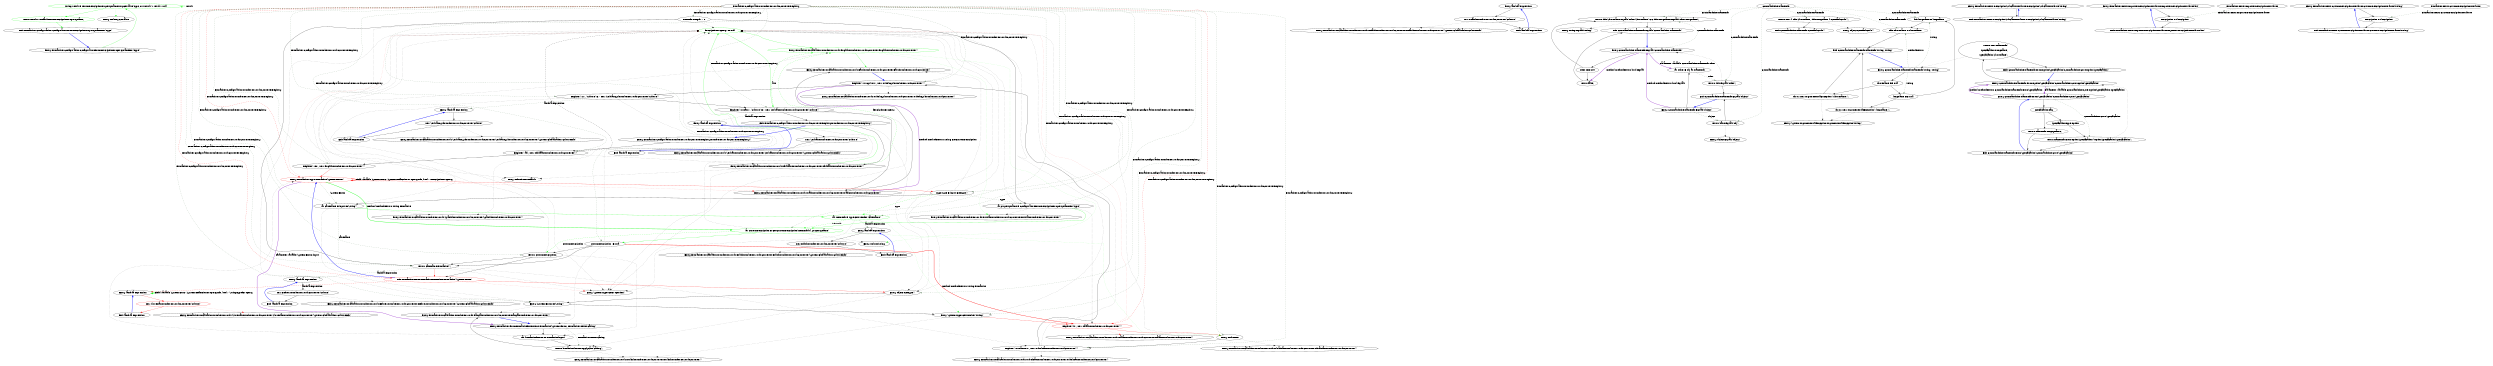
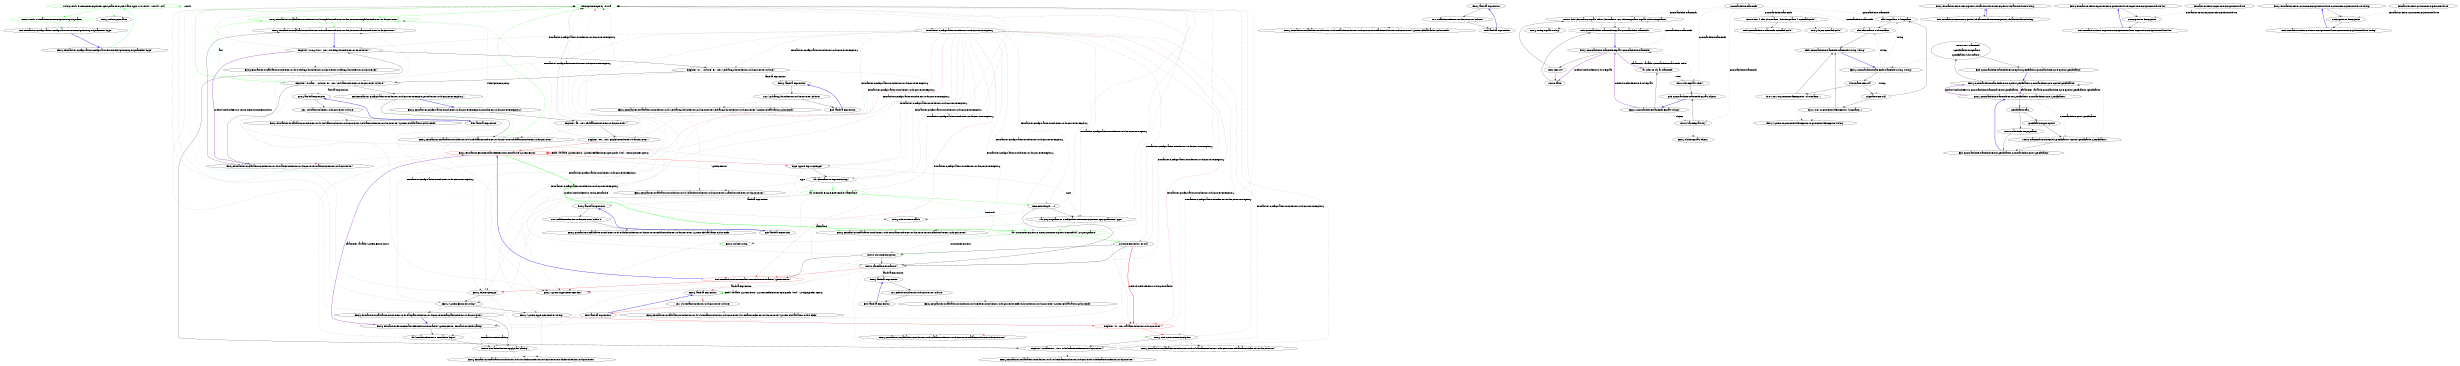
edge "Entry CommandLine.NameInfo.NameInfo(string, string)" -> "this.shortName = shortName": label "methodReturn" -> "string"
node "Entry Humanizer.Type.Humanize(System.Enum)": label "Entry Humanizer.Type.Humanize(System.Enum)" -> "Entry Humanizer.EnumHumanizeExtensions.Humanize(System.Enum)"
edge "var memInfo = type.GetMember(caseName)" -> "memInfo.Length > 0": added
node "new SlovenianNumberToWordsConverter(culture)": color red -> black
node "Entry Unk.Tests": label "Entry Unk.Tests" -> "Entry Unk.GetCustomDescription"
